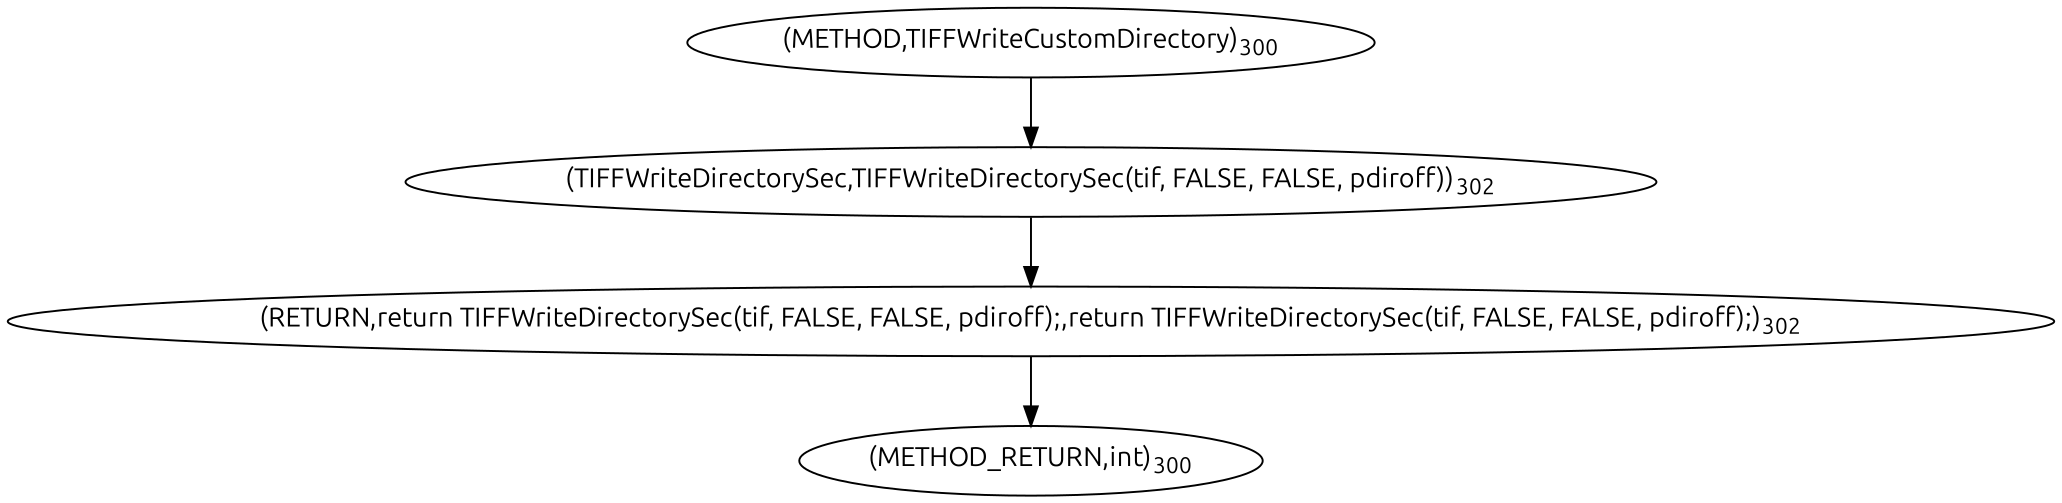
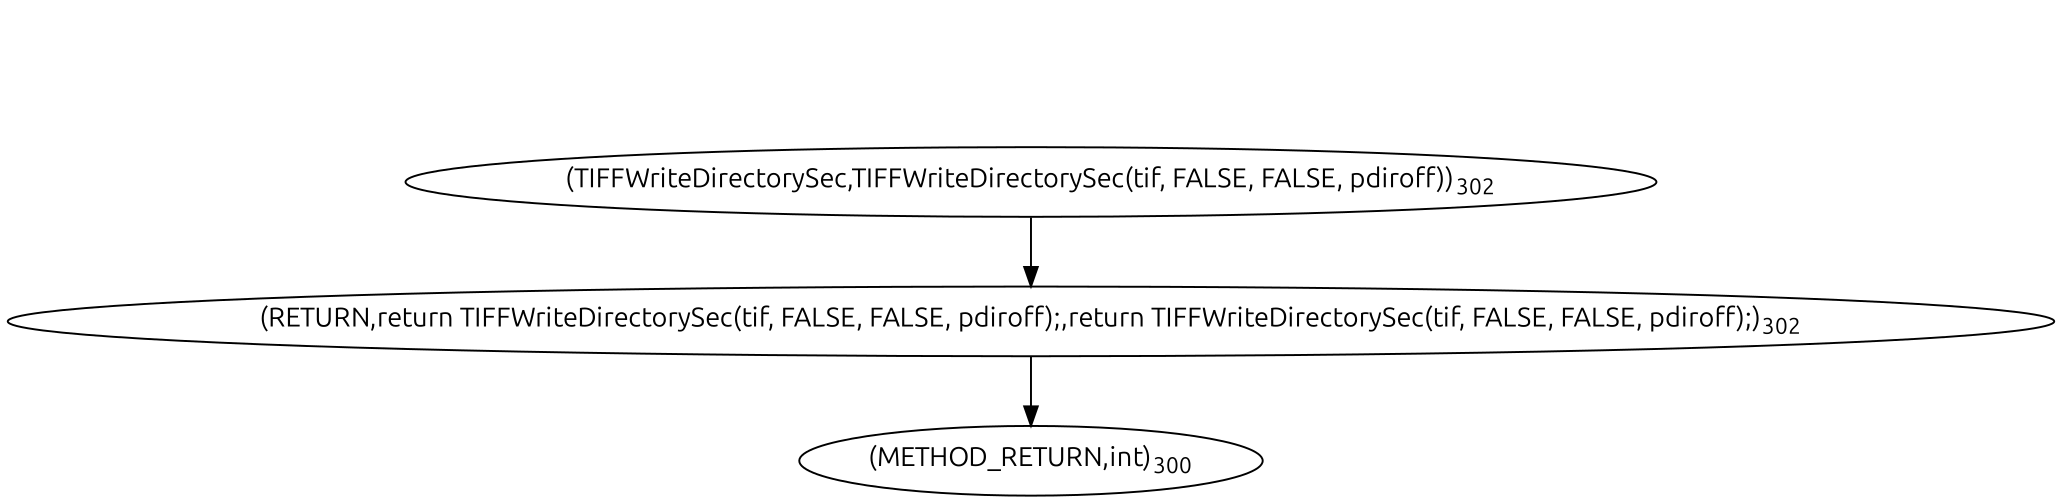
node "(METHOD,TIFFWriteCustomDirectory)": removed
